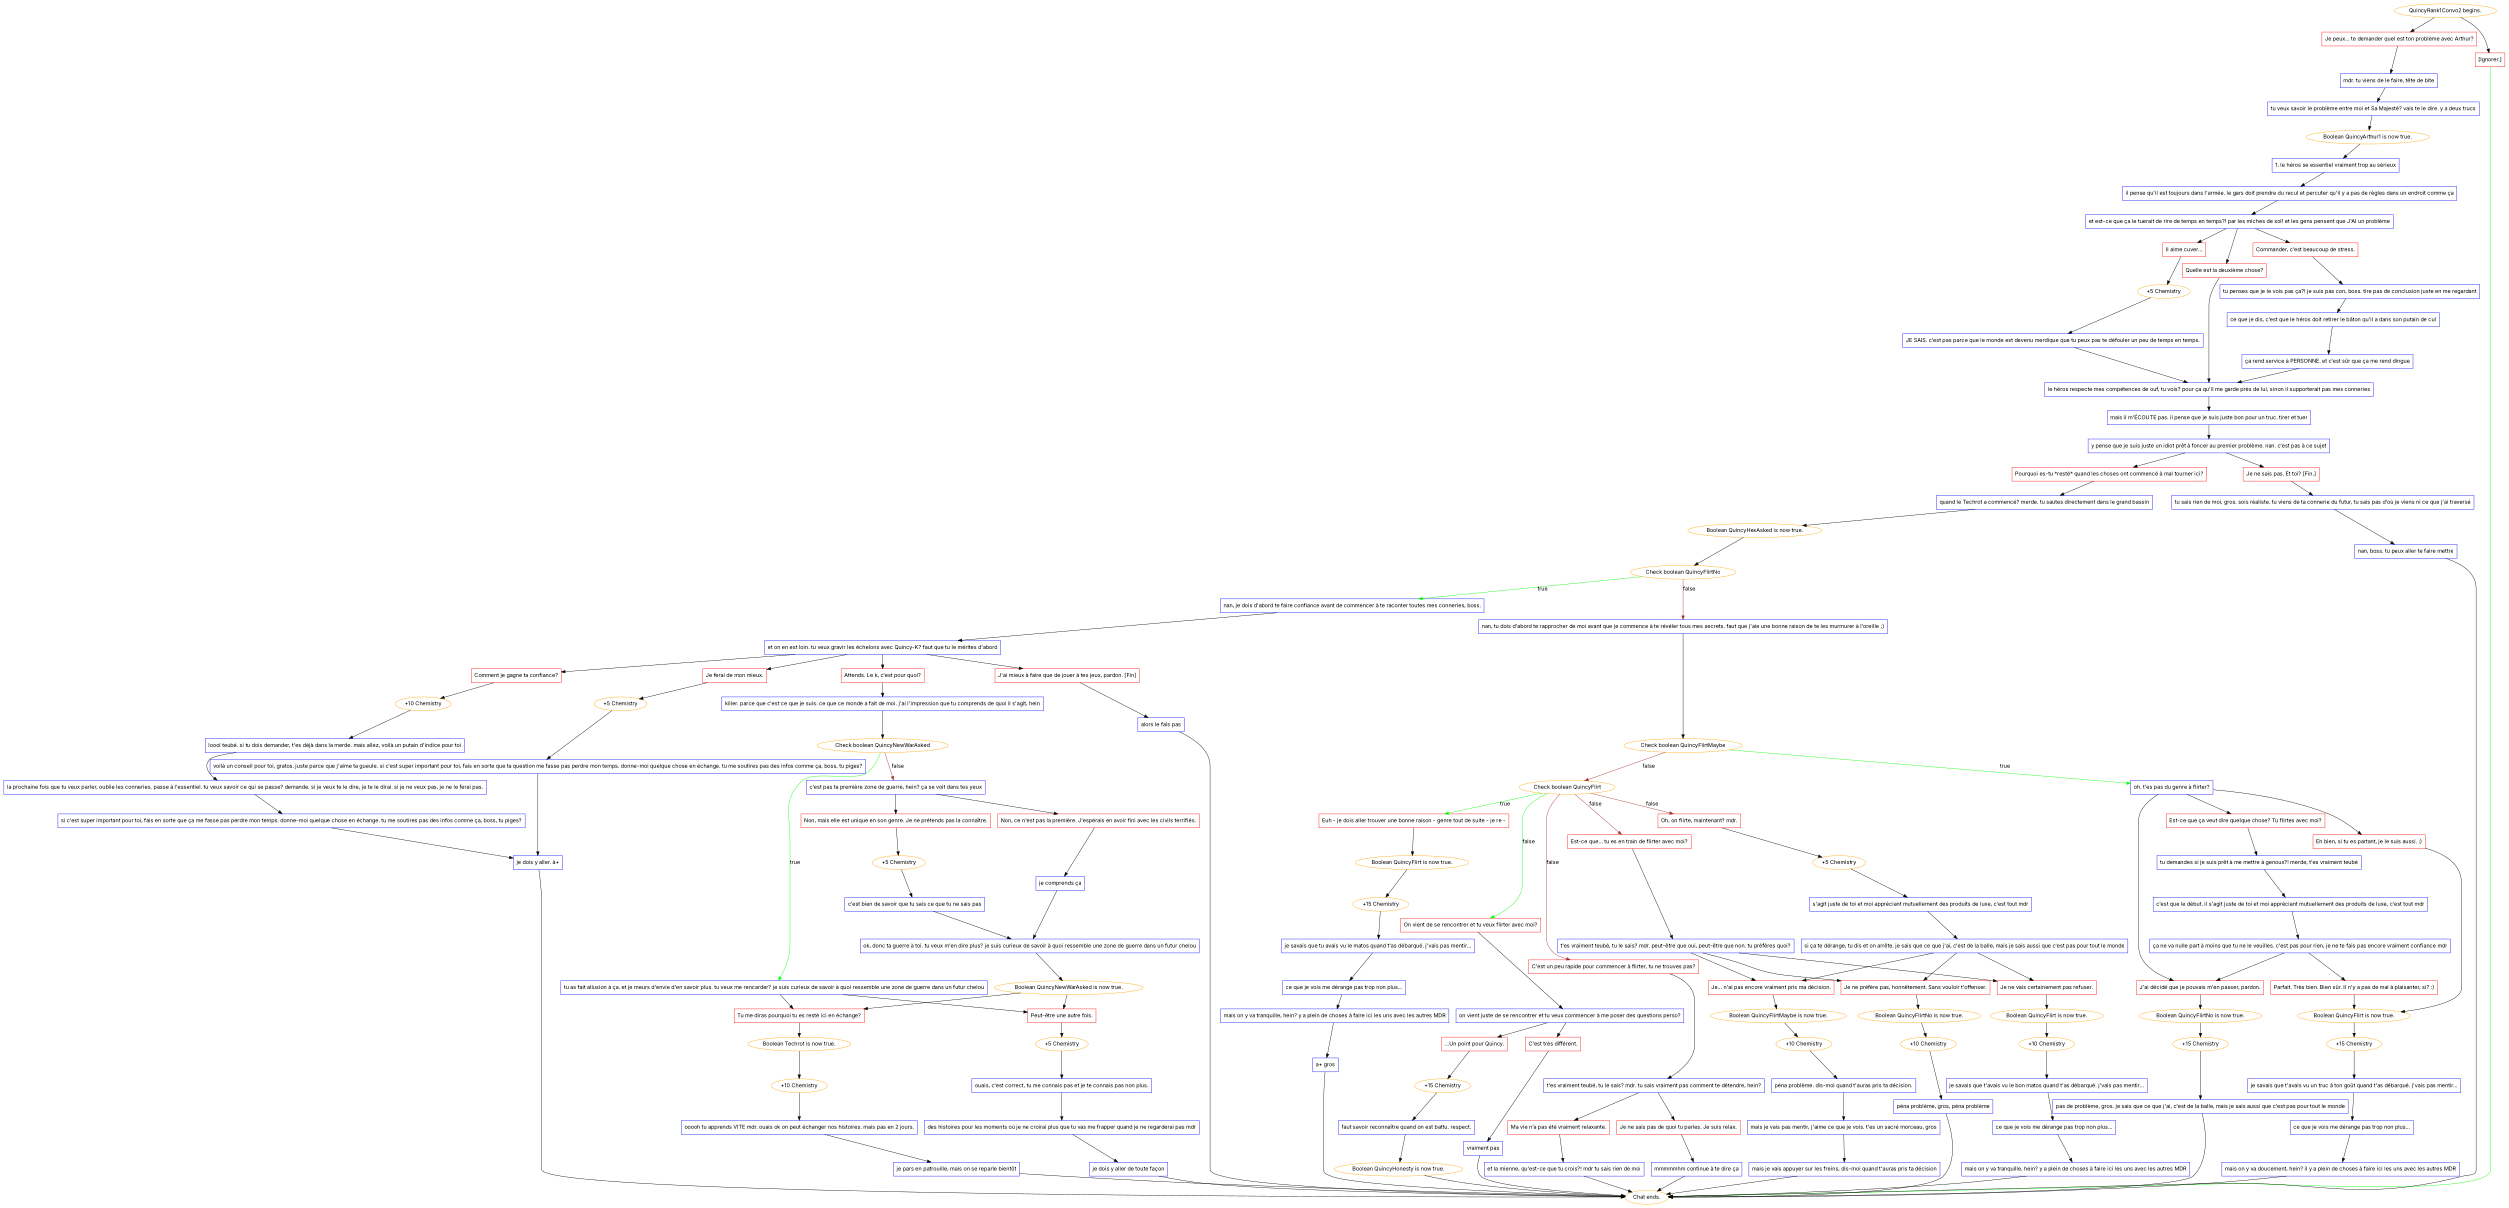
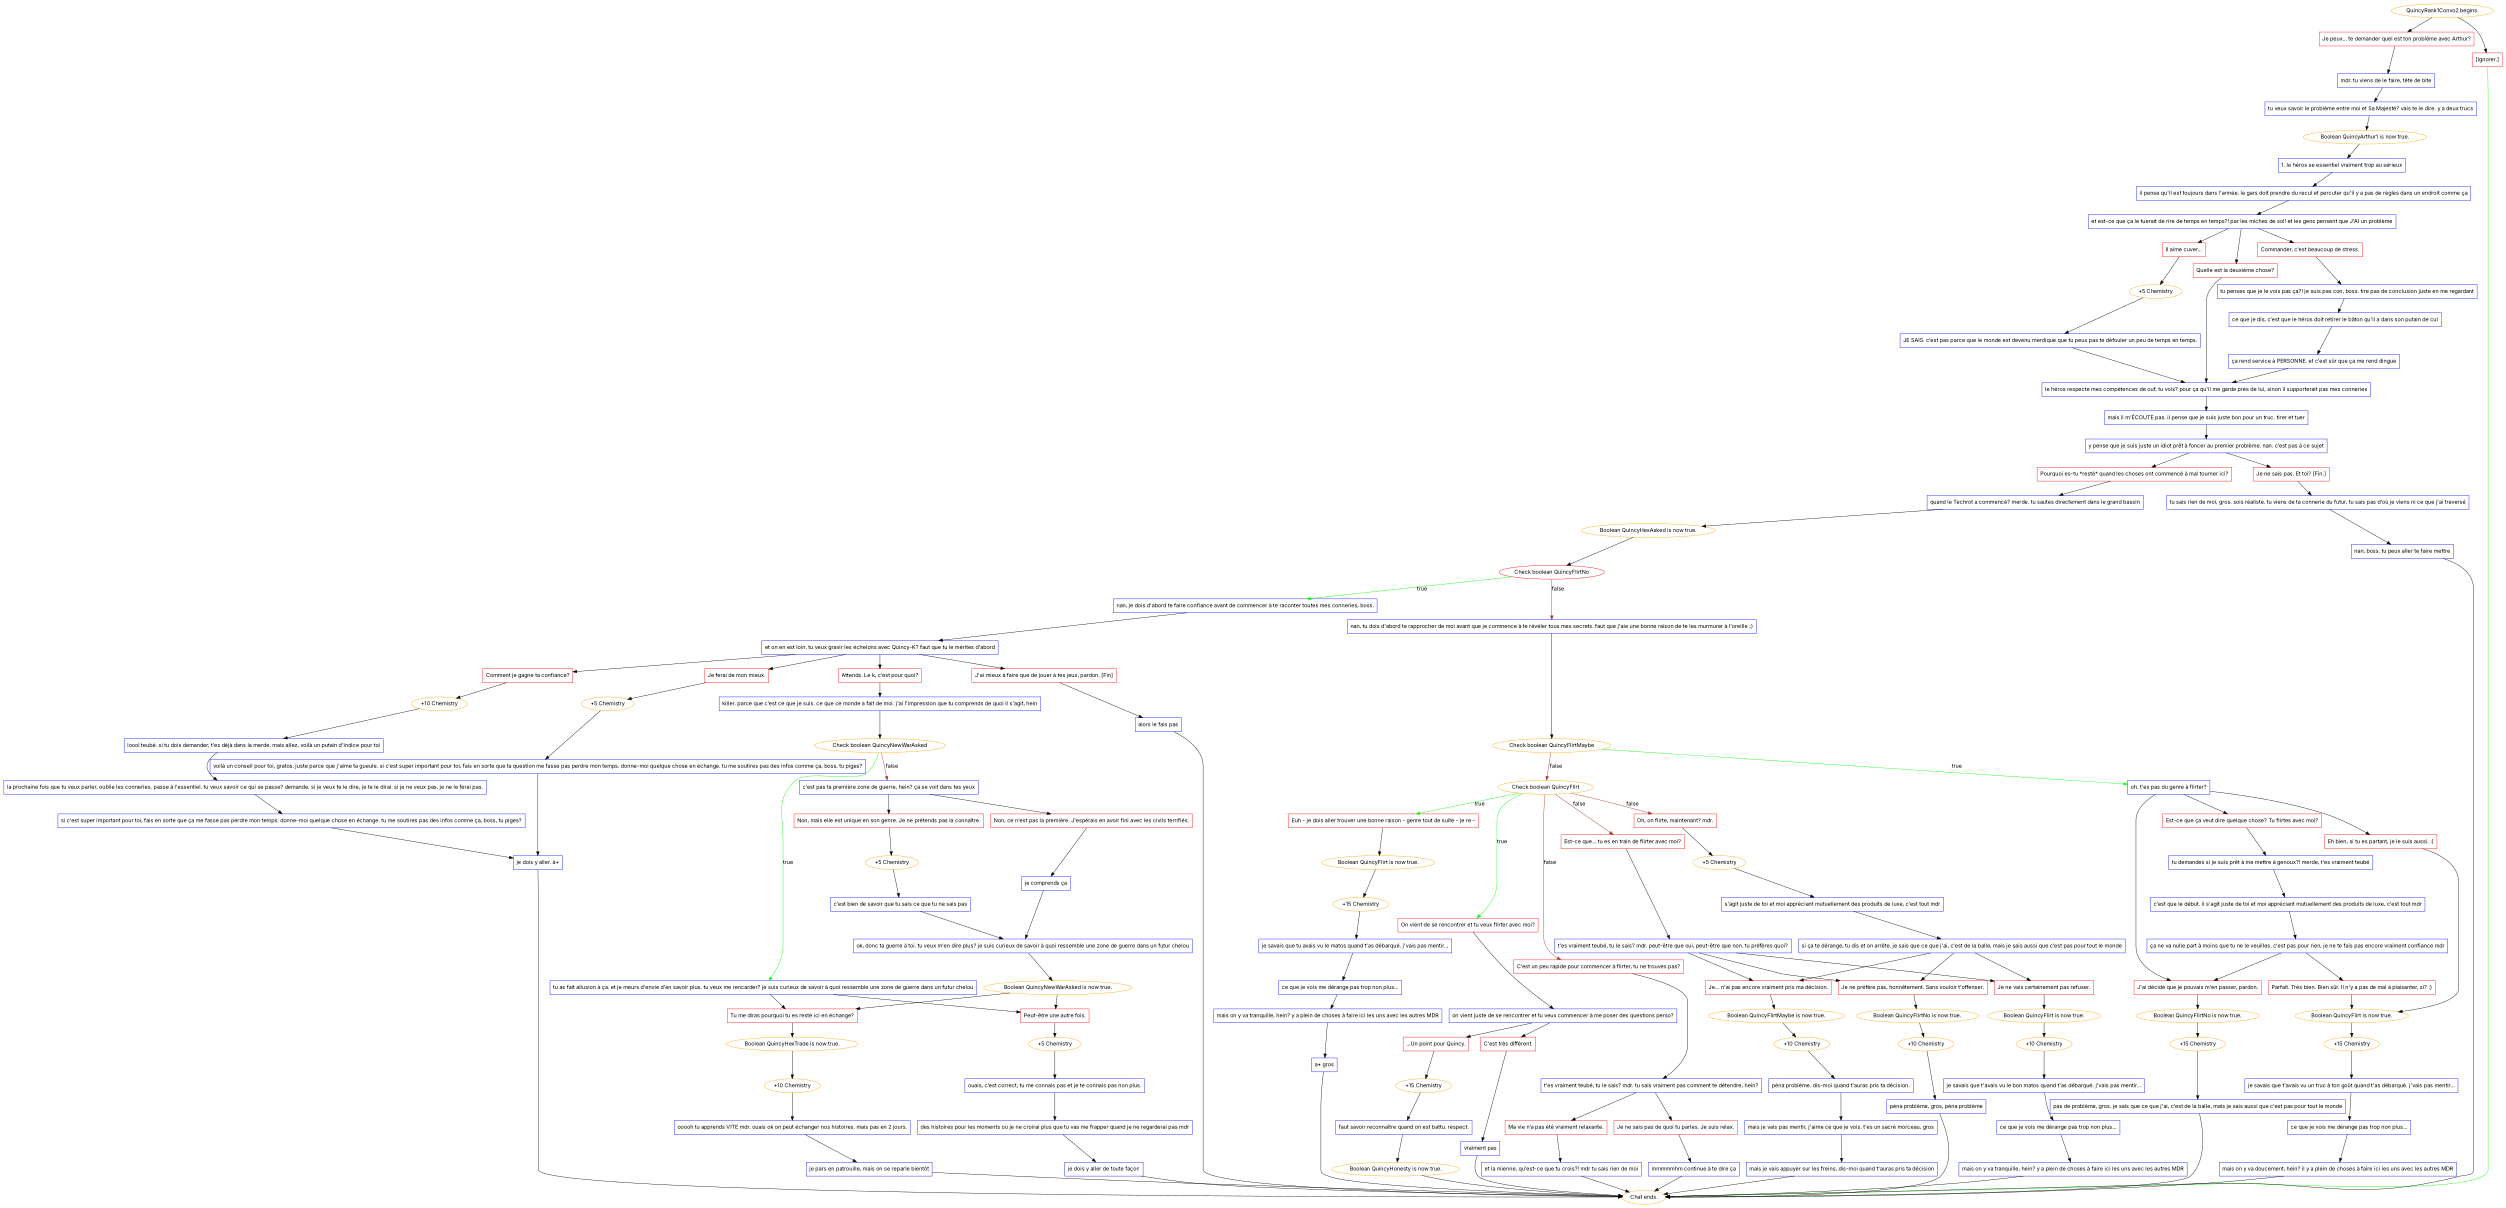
node "Check boolean QuincyFlirtNo": color orange -> red
edge "Check boolean QuincyFlirt" -> "On vient de se rencontrer et tu veux flirter avec moi?": label "false" -> "true"
node "Boolean Techrot is now true.": label "Boolean Techrot is now true." -> "Boolean QuincyHexTrade is now true."
